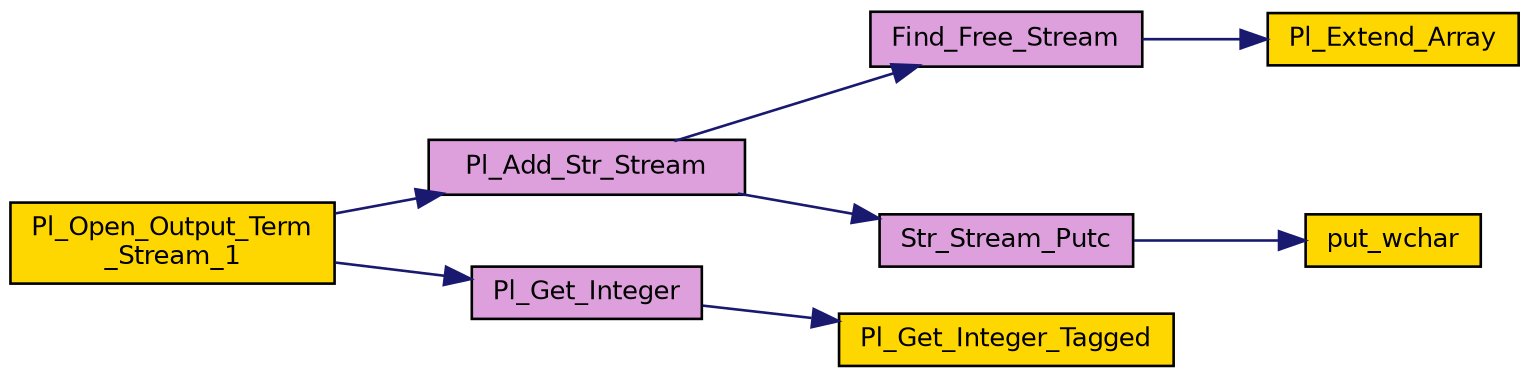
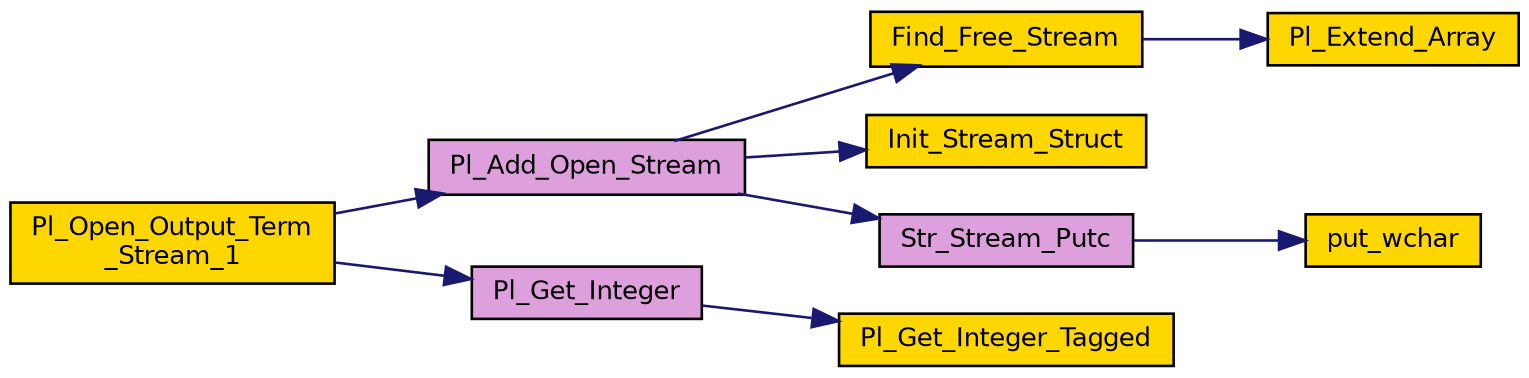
node "Find_Free_Stream": fillcolor plum -> gold
node "Init_Stream_Struct": added
node "Pl_Add_Str_Stream": label "Pl_Add_Str_Stream" -> "Pl_Add_Open_Stream"
